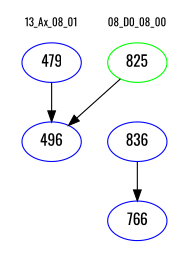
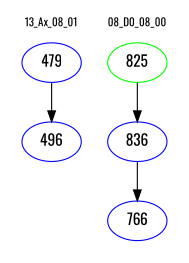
edge "825" -> "496": now "825" -> "836"
